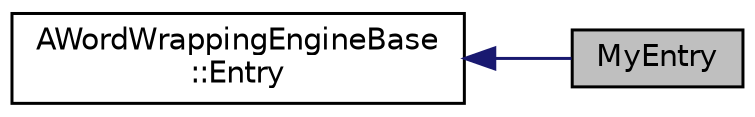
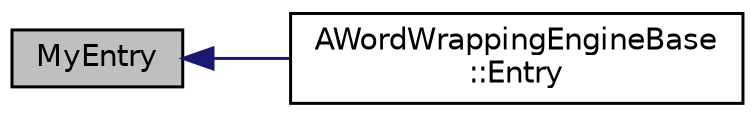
edge "MyEntry" -> "AWordWrappingEngineBase ::Entry": reversed
